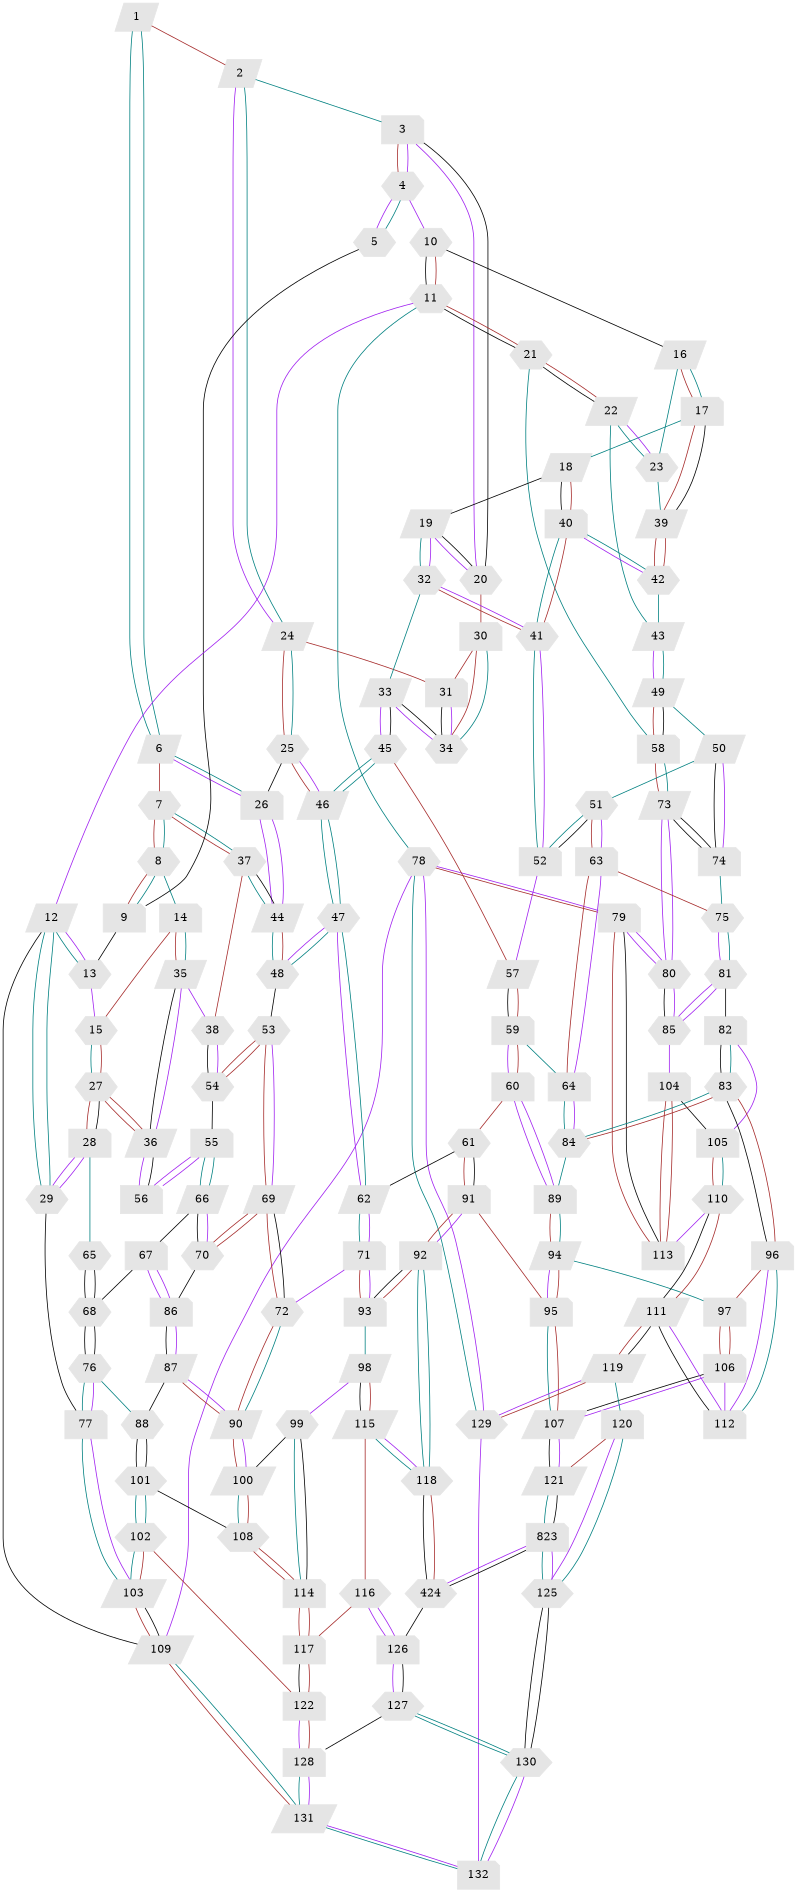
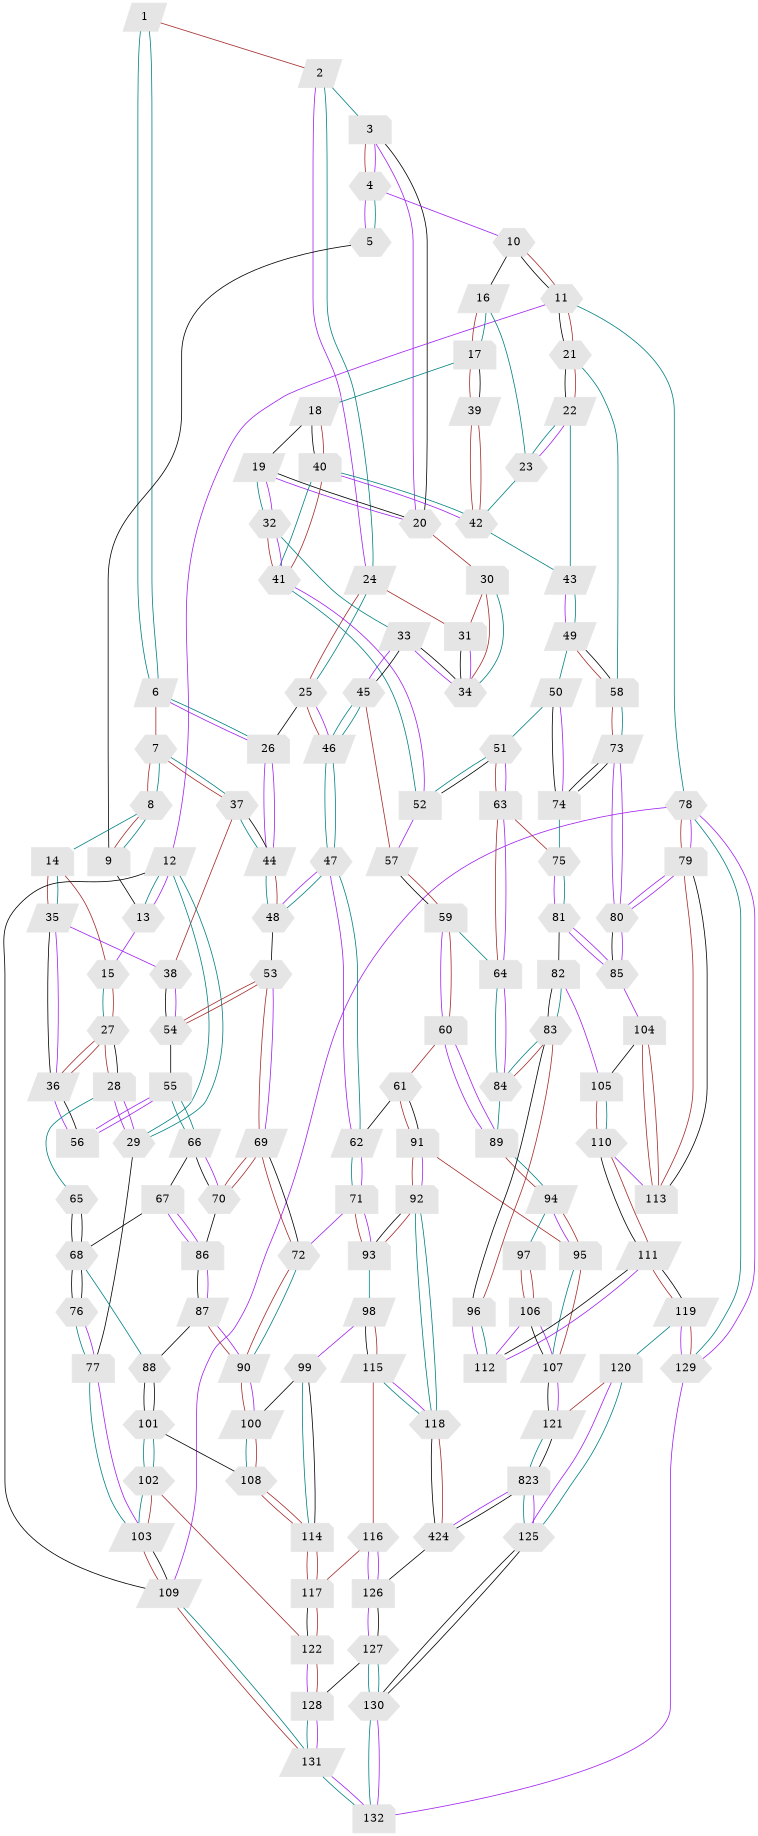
edge "23" -- "39": now "23" -- "42"
edge "96" -- "97": removed
edge "76" -- "88": now "68" -- "88"
